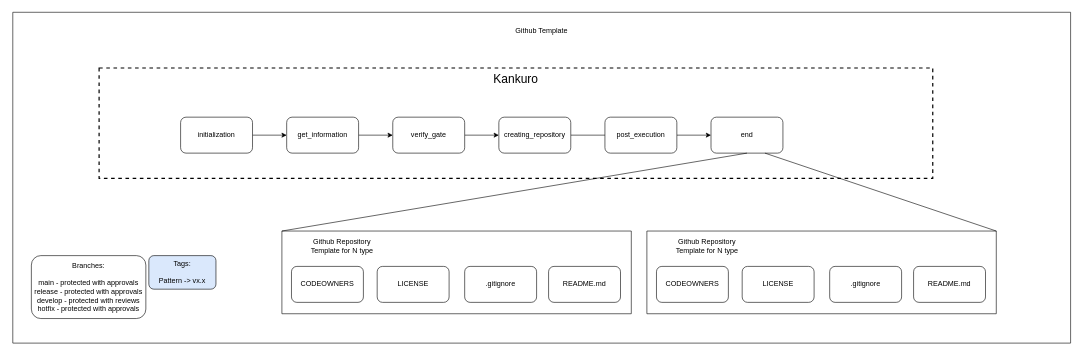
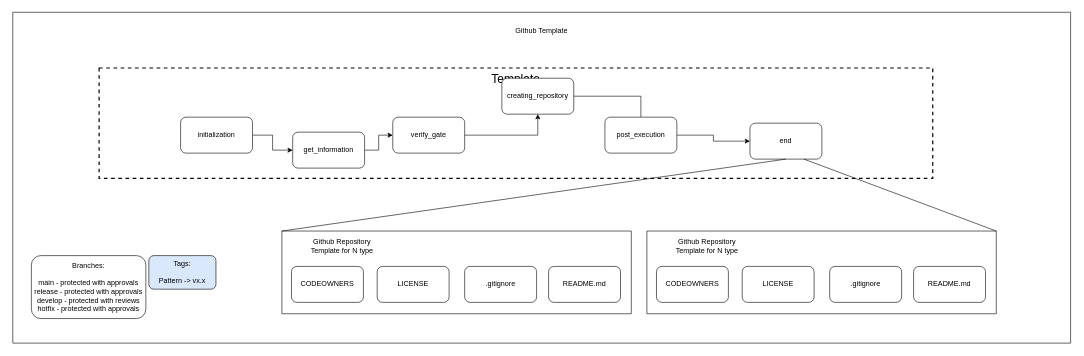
node "Kankuro": label "Kankuro" -> "Template"
node "get_information": moved (323, 135) -> (329, 150)
node "creating_repository": moved (535, 135) -> (538, 96)
node "end": moved (747, 135) -> (786, 141)
